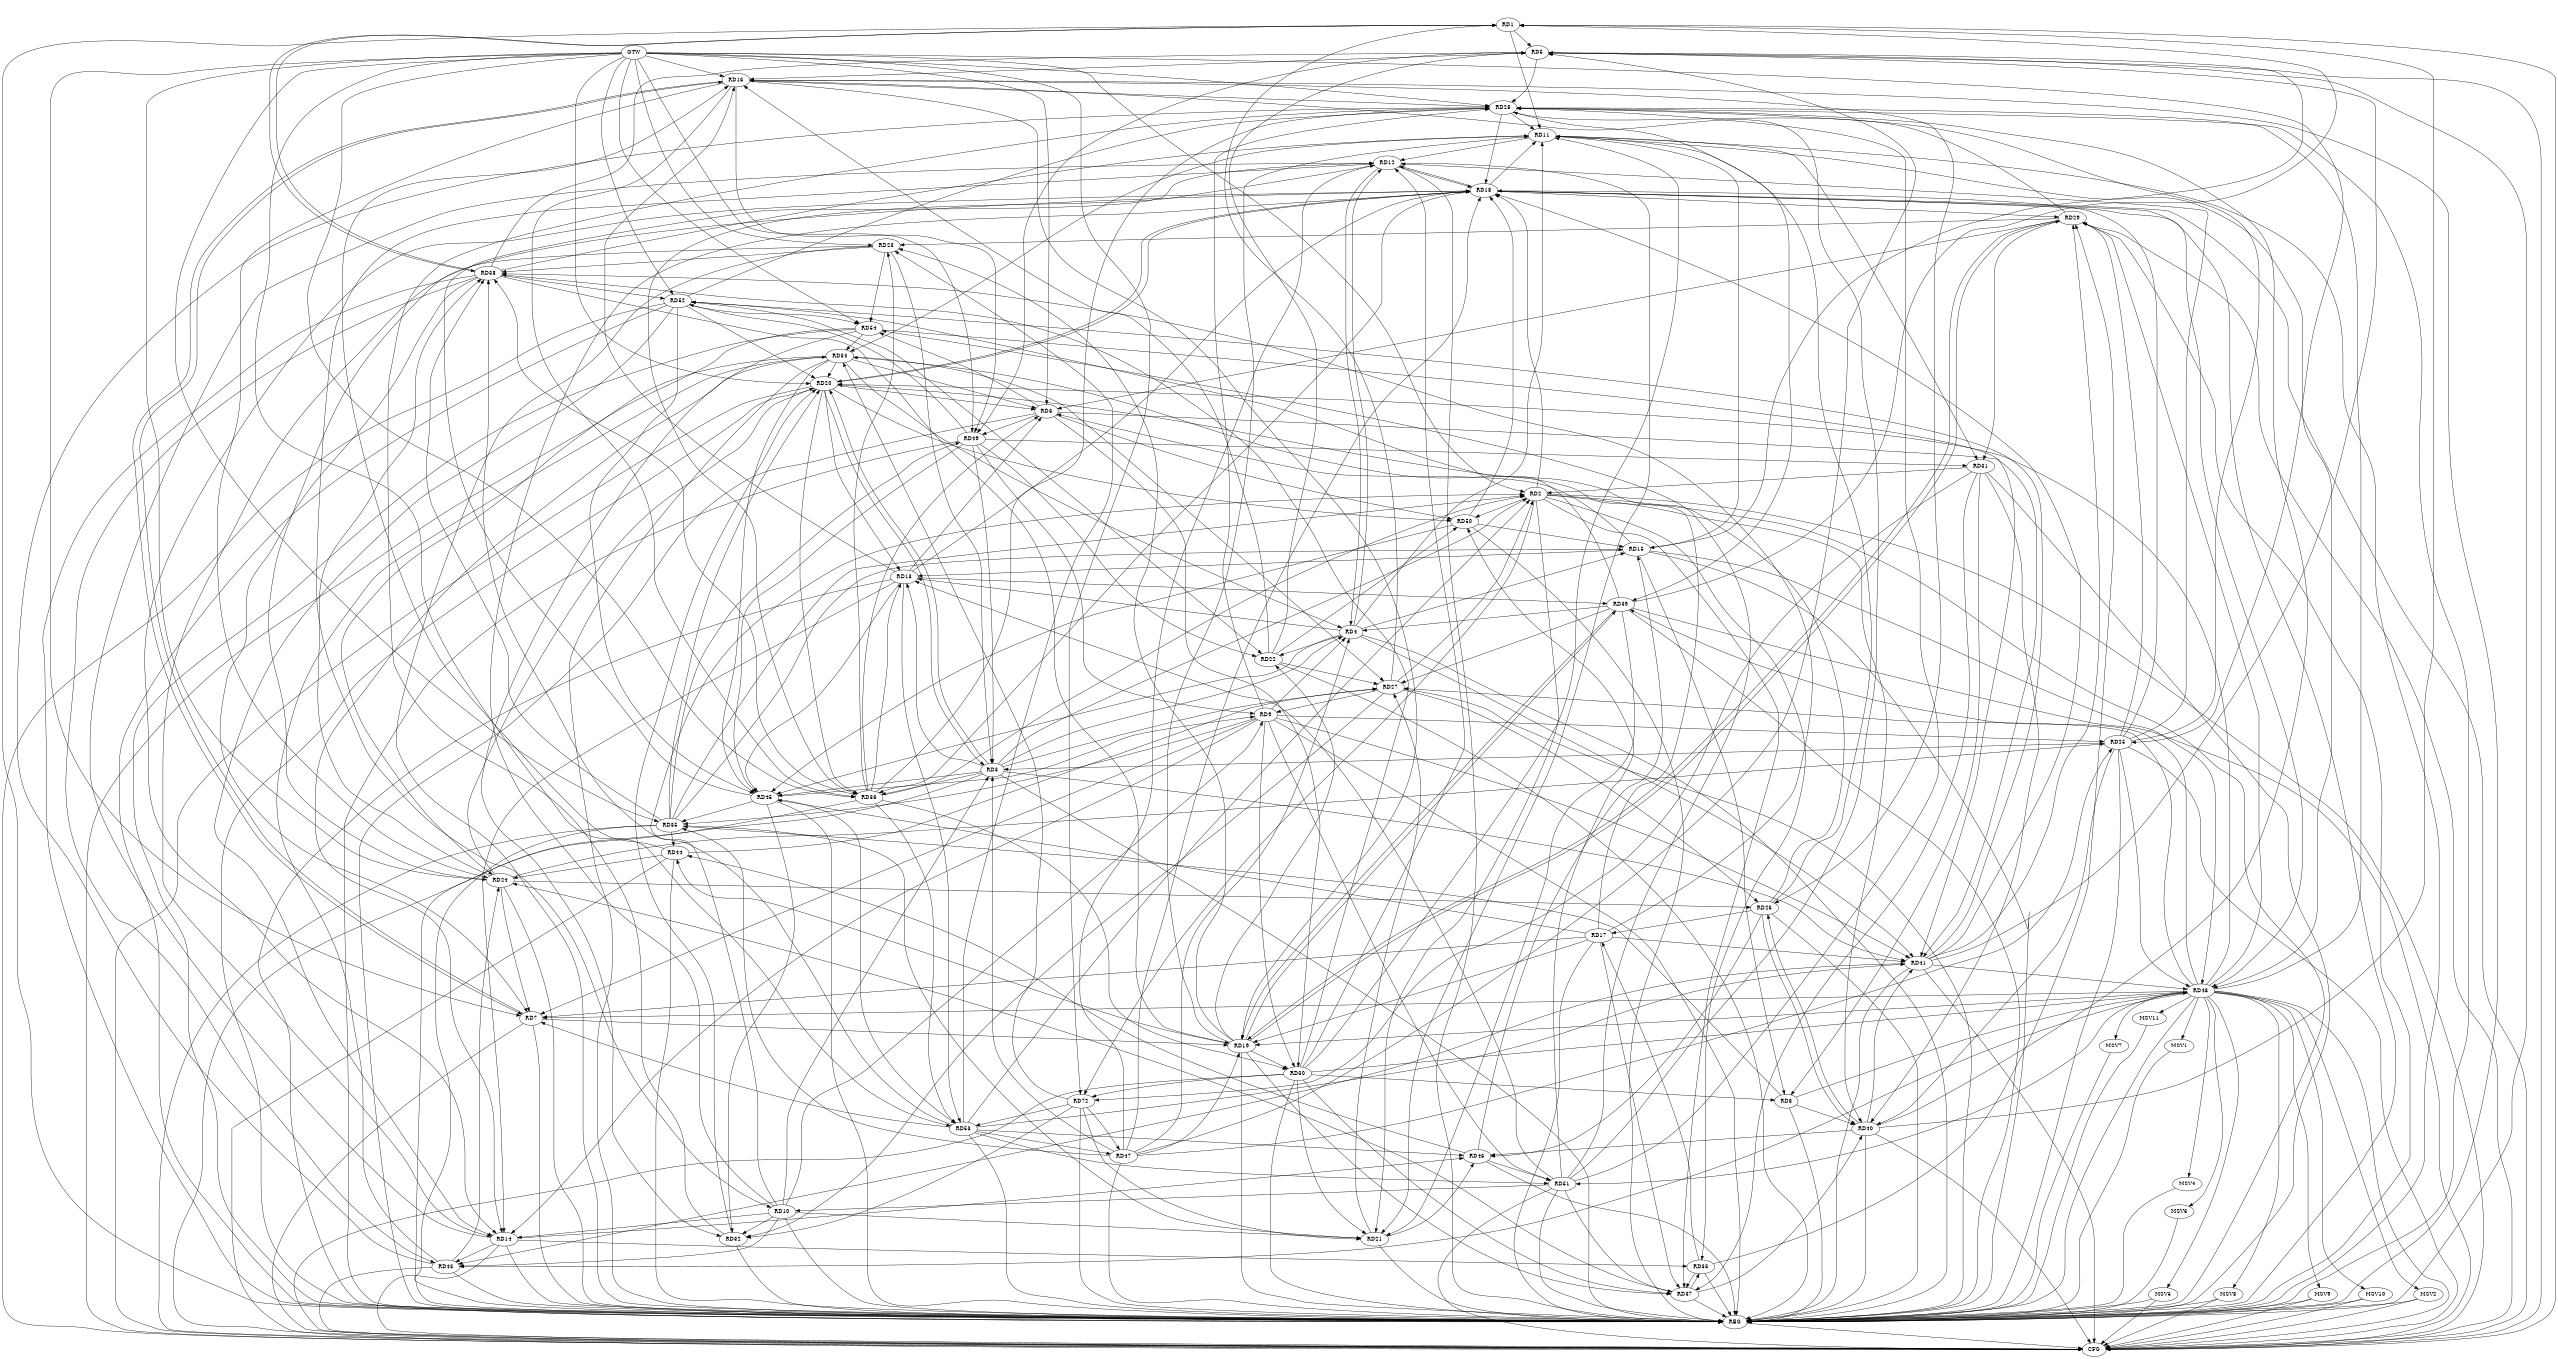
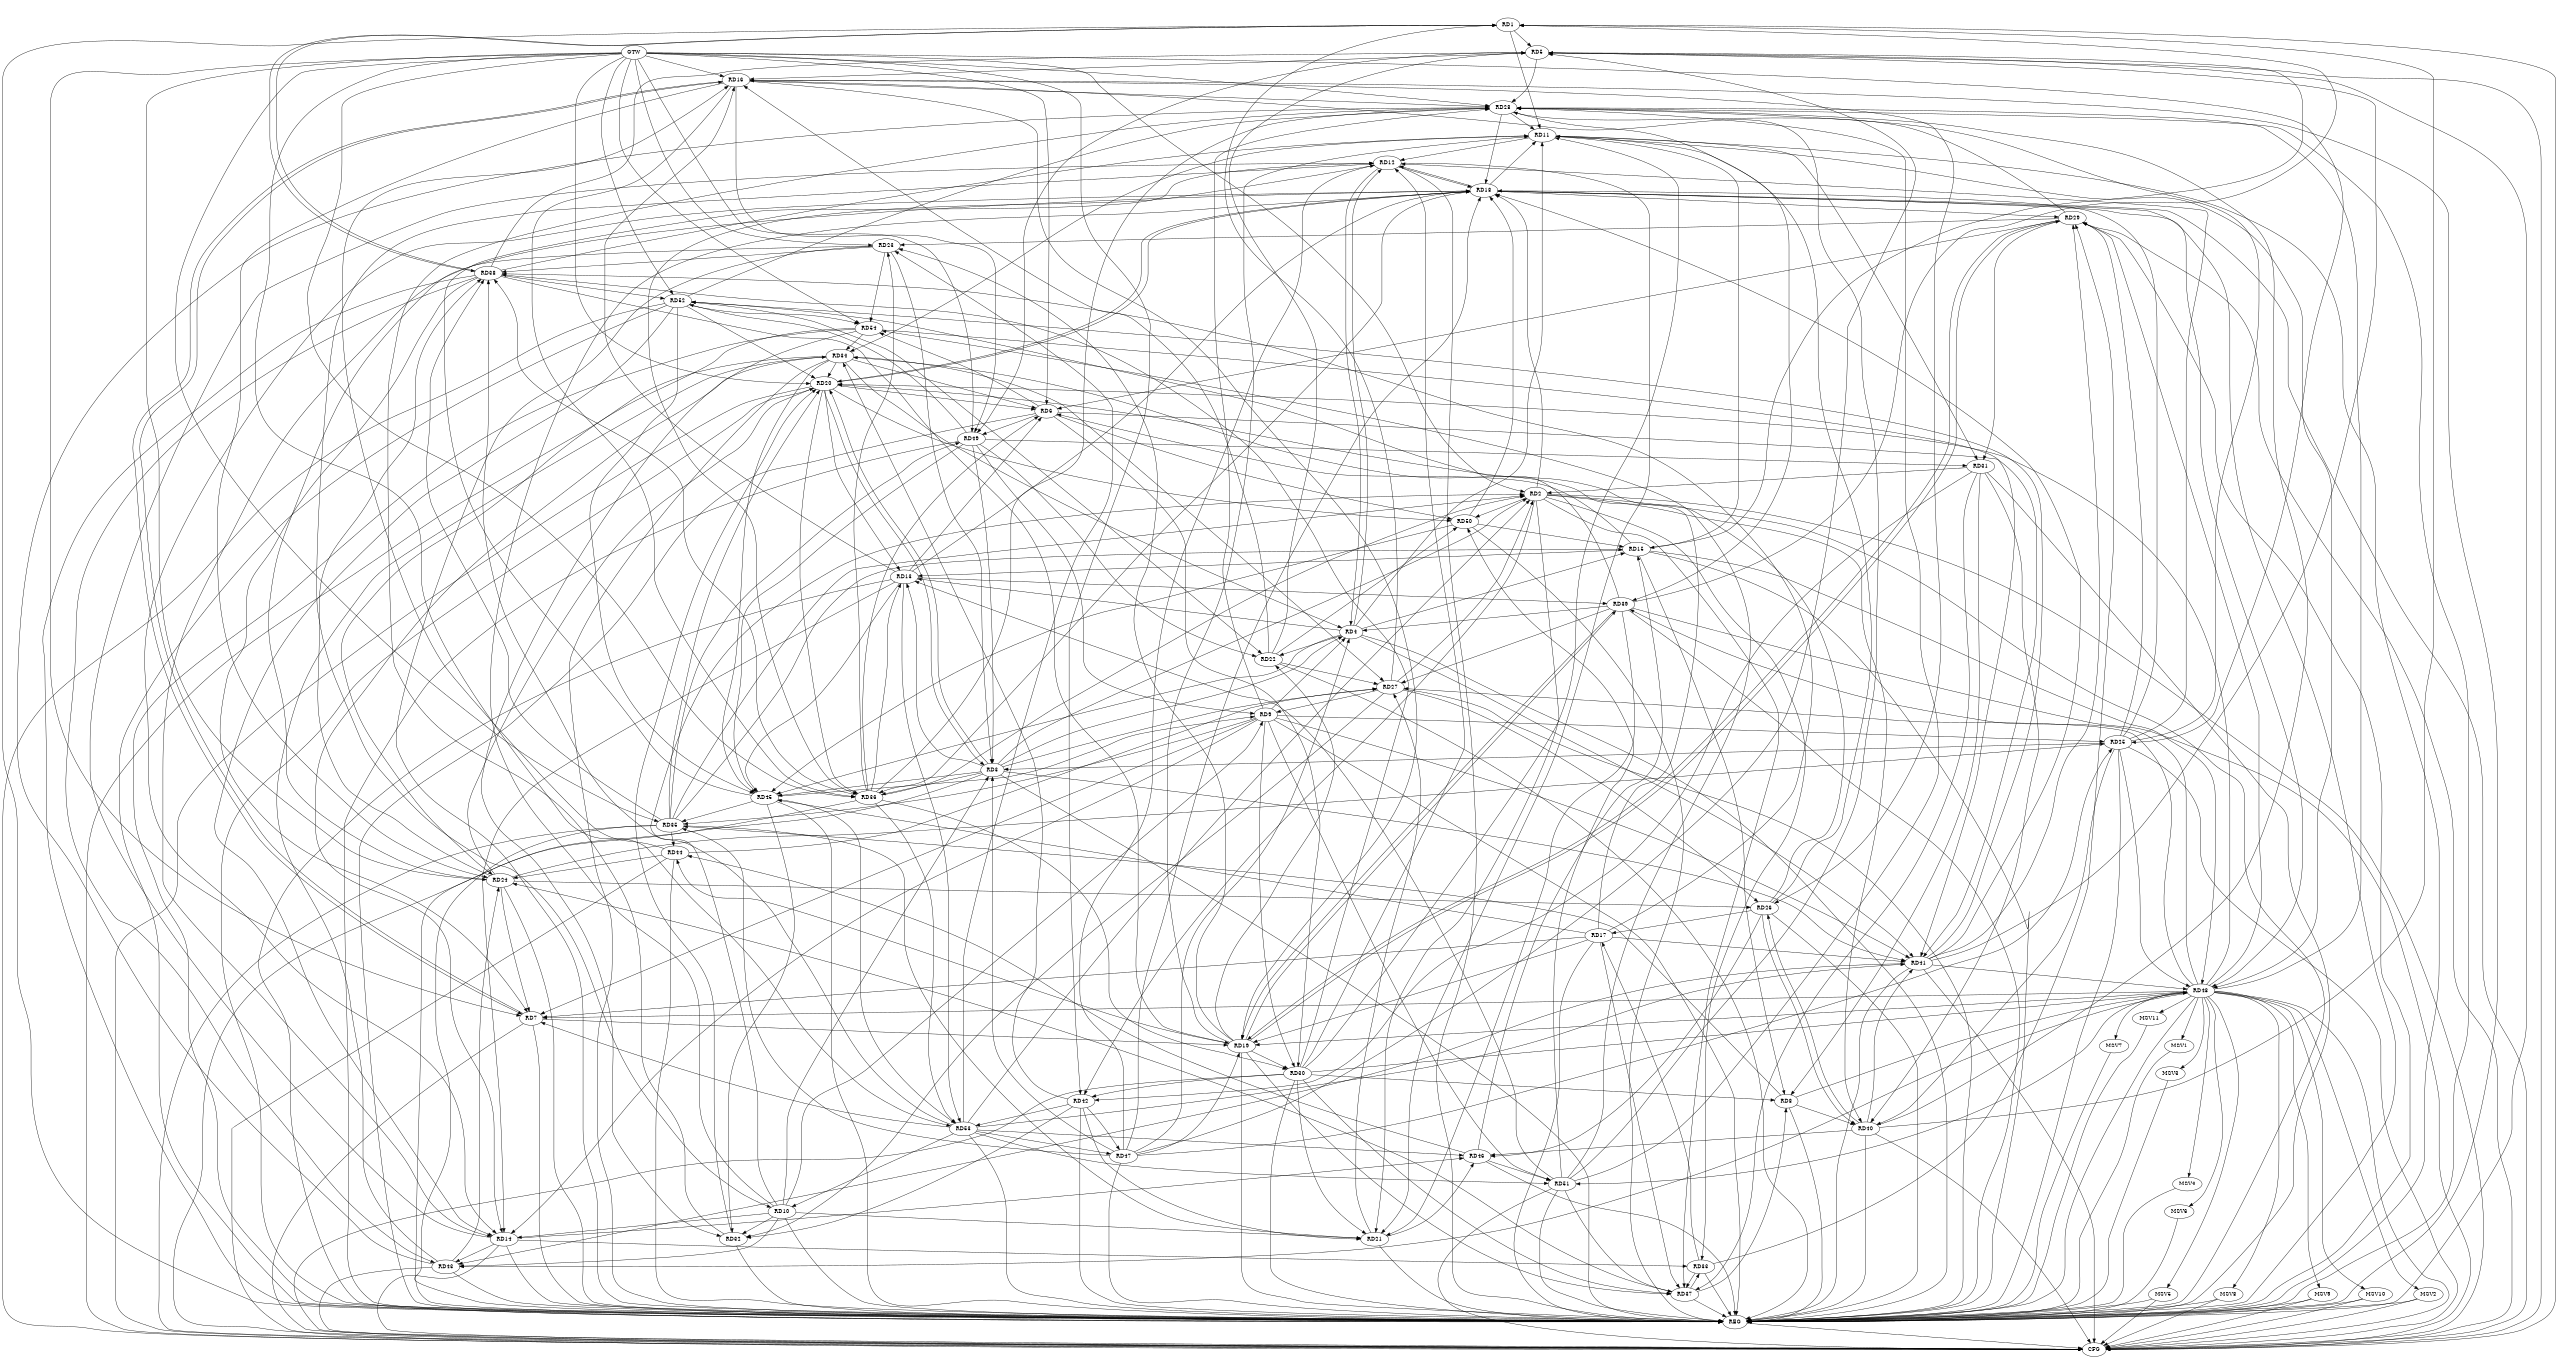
node "MSV3": added
node "RD72": label "RD72" -> "RD42"
edge "RD51" -> "RD10": now "RD53" -> "RD10"
edge "RD37" -> "RD40": now "RD37" -> "RD8"
